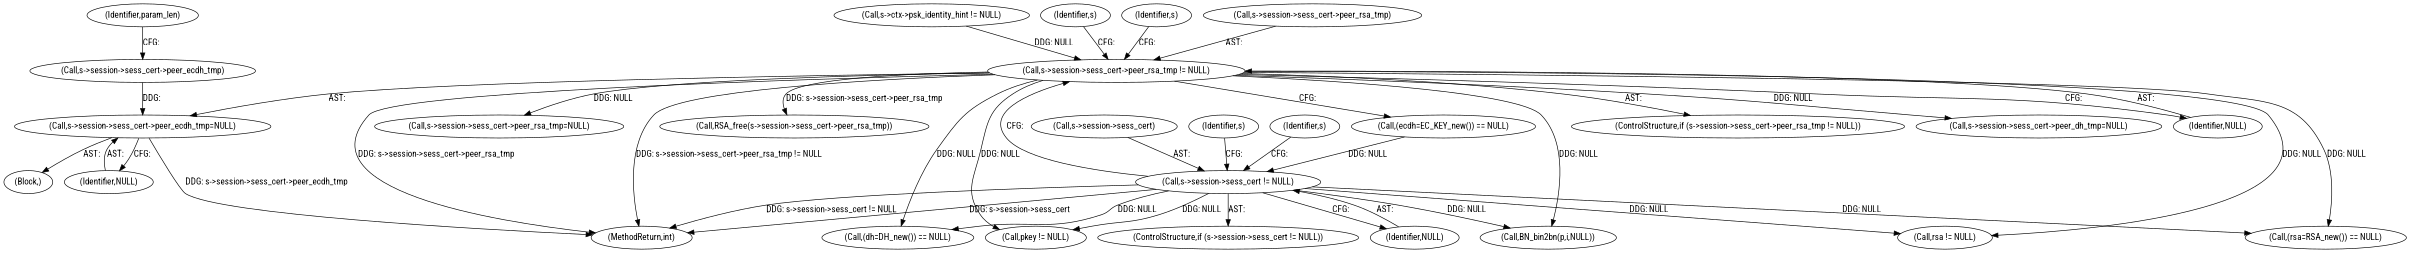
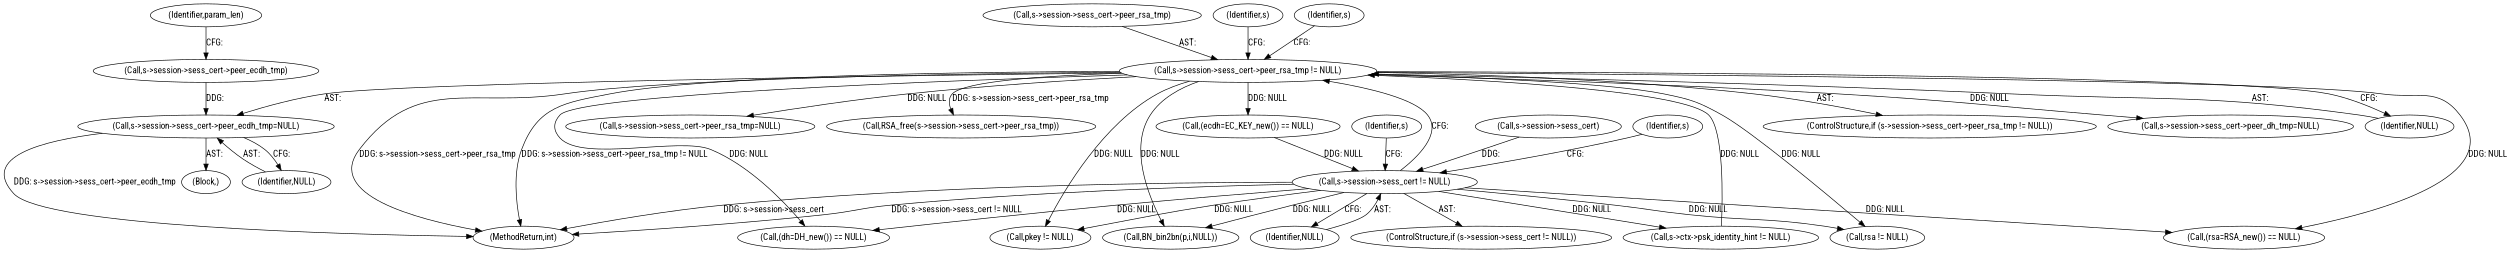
edge "(Call,s->session->sess_cert->peer_rsa_tmp != NULL)" -> "(Call,(ecdh=EC_KEY_new()) == NULL)": label "CFG: " -> "DDG: NULL"
edge "(Call,s->session->sess_cert)" -> "(Call,s->session->sess_cert != NULL)": label "AST: " -> "DDG: "
edge "(Call,s->session->sess_cert != NULL)" -> "(Call,s->ctx->psk_identity_hint != NULL)": added, label "DDG: NULL"
